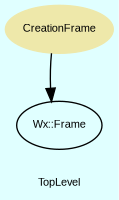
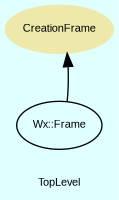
edge "CreationFrame" -> "Wx::Frame": reversed
